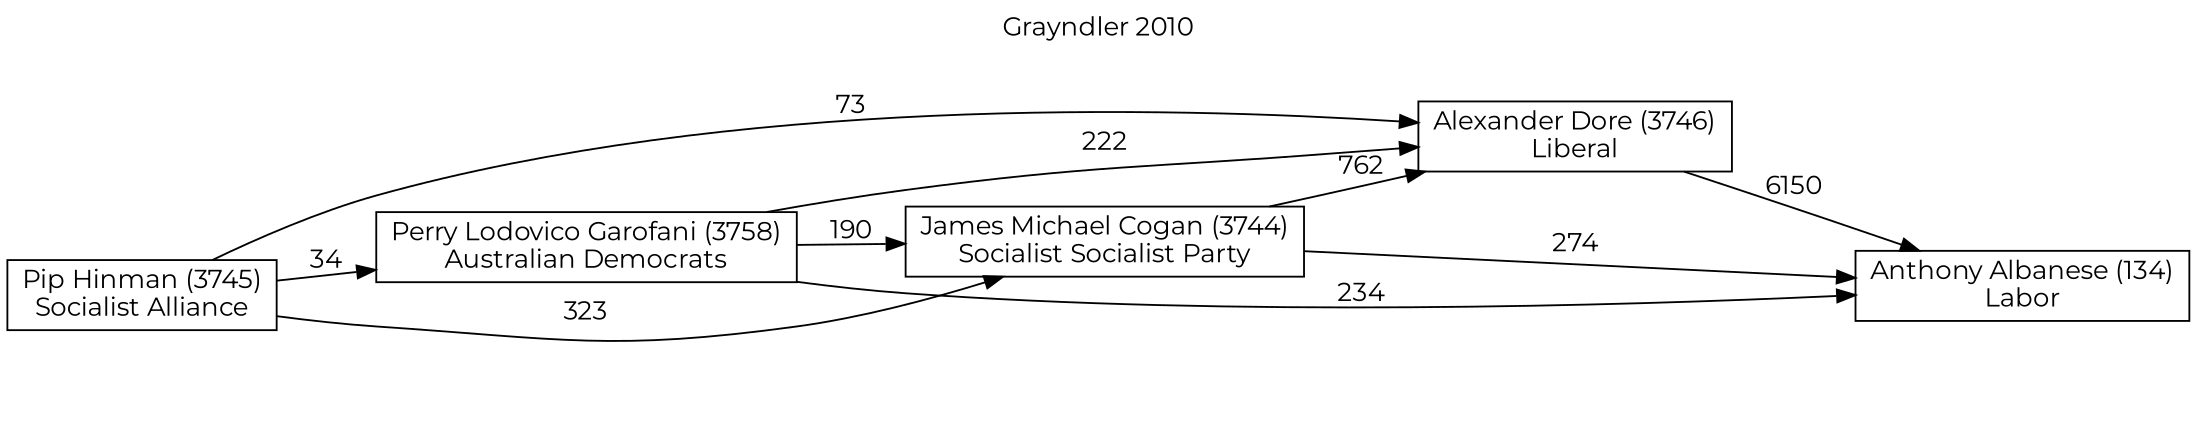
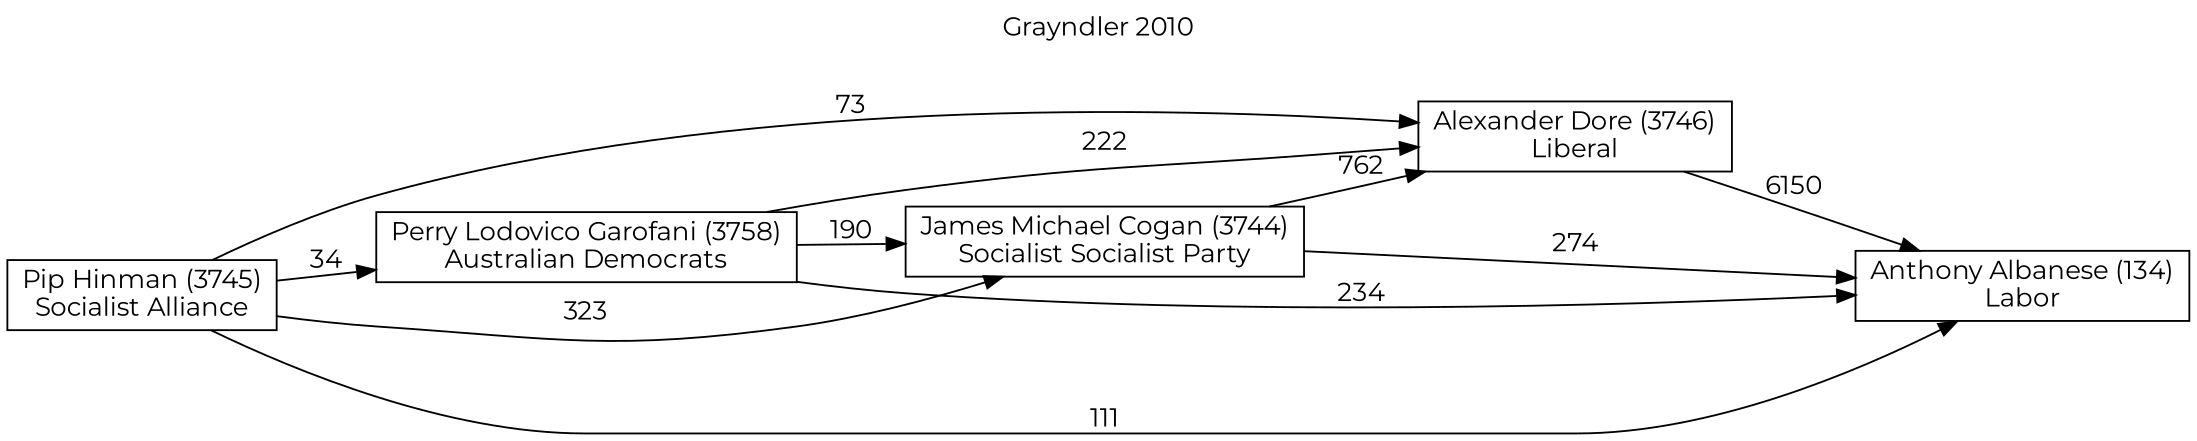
edge "Pip Hinman (3745) Socialist Alliance" -> "Anthony Albanese (134) Labor": added, label "111"
